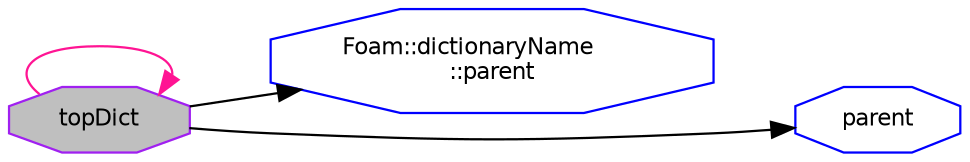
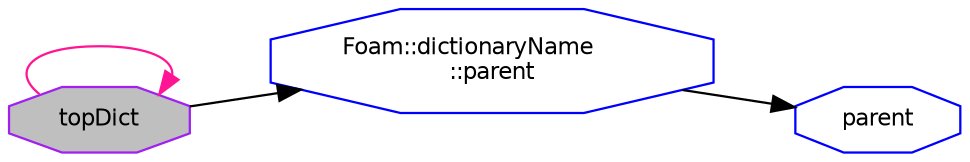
edge "topDict" -> "parent": now "Foam::dictionaryName ::parent" -> "parent"
